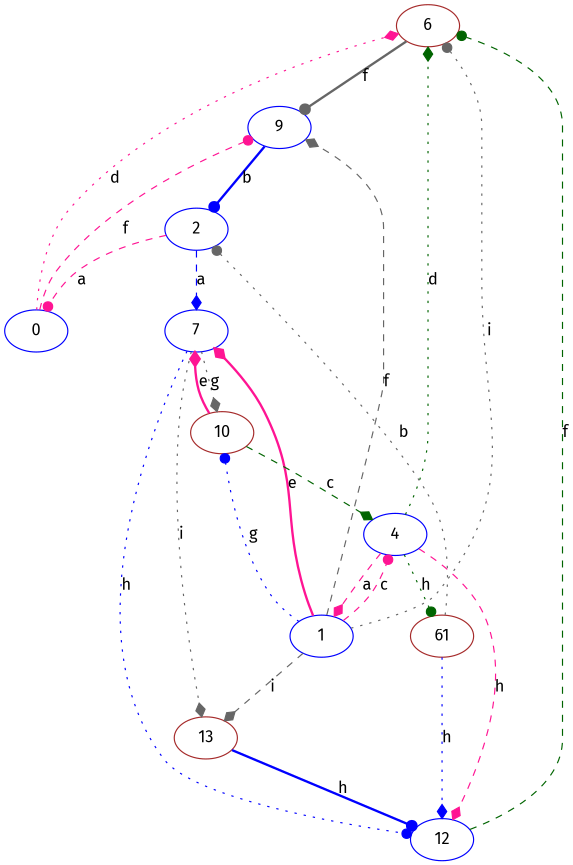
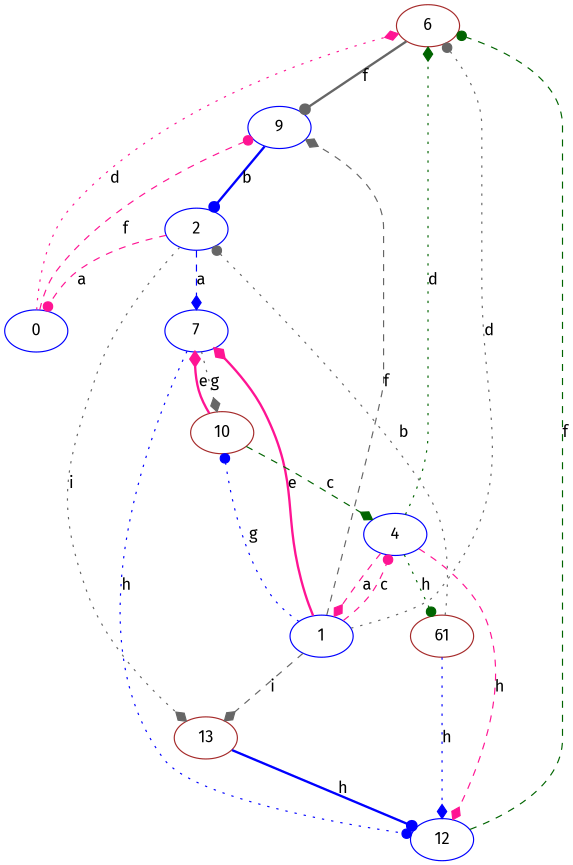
edge "1" -> "6": label "i" -> "d"
edge "7" -> "13": now "2" -> "13"
